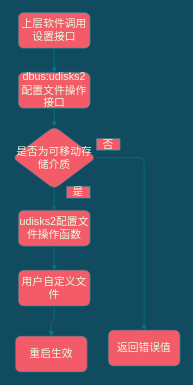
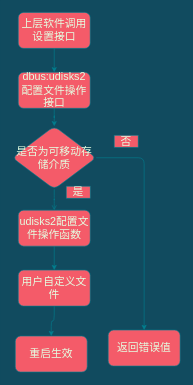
node "否": moved (108, 144) -> (126, 141)
